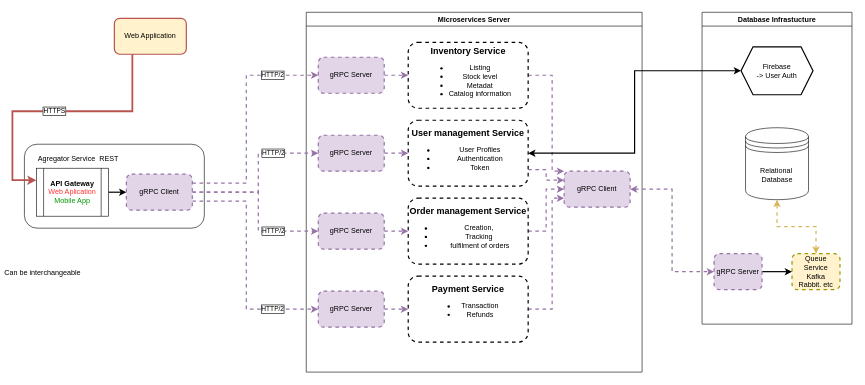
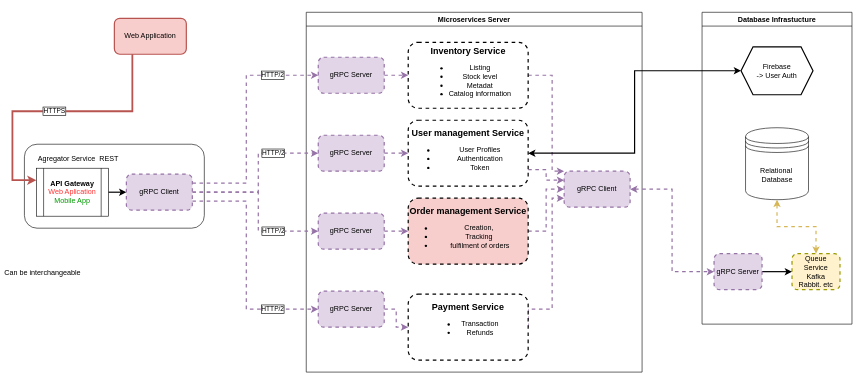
node "Web Application": fillcolor #fff2cc -> #f8cecc
node "Order management Service Creation, Tracking fulfilment of orders": fillcolor #ffffff -> #f8cecc
node "Payment Service Transaction Refunds": moved (468, 309) -> (468, 327)
